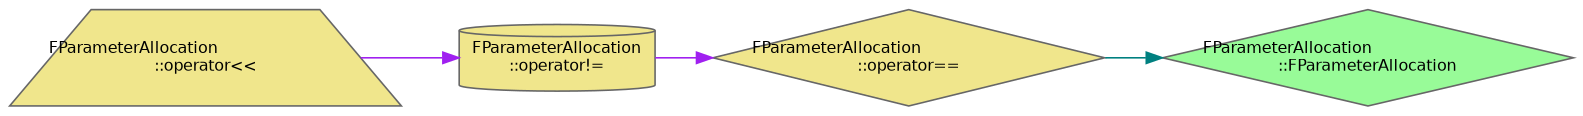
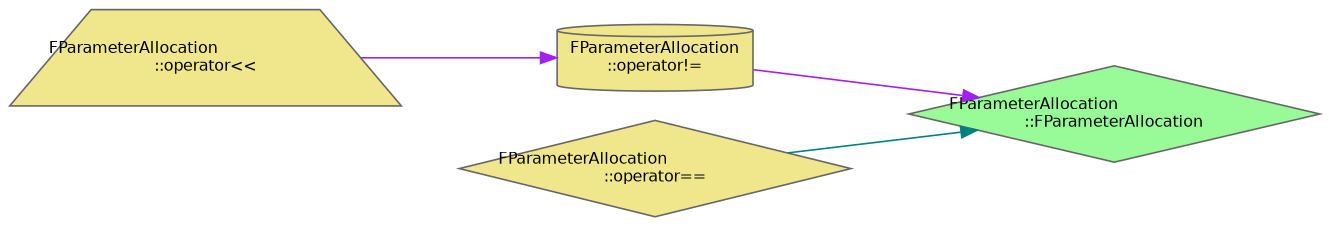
edge "FParameterAllocation ::operator!=" -> "FParameterAllocation ::operator==": now "FParameterAllocation ::operator!=" -> "FParameterAllocation ::FParameterAllocation"
